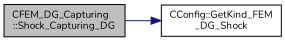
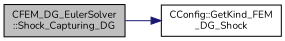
node "CFEM_DG_Capturing ::Shock_Capturing_DG": label "CFEM_DG_Capturing ::Shock_Capturing_DG" -> "CFEM_DG_EulerSolver ::Shock_Capturing_DG"
